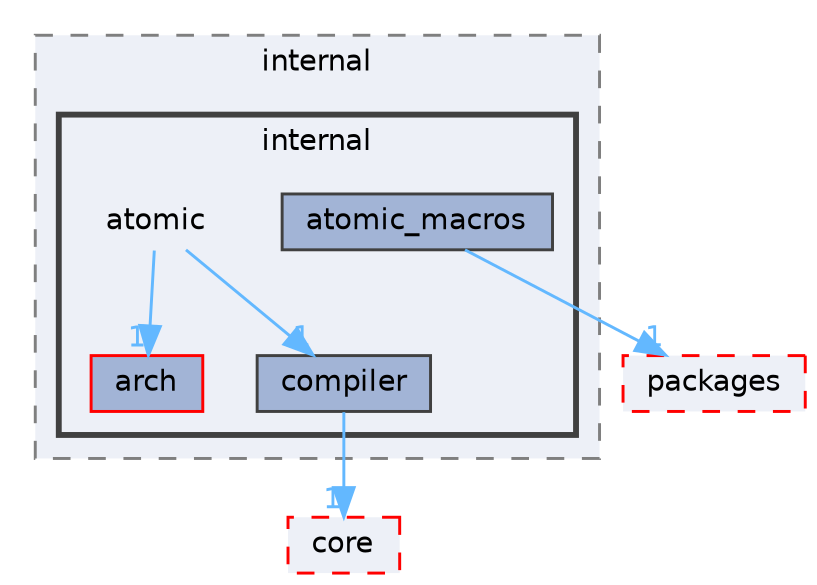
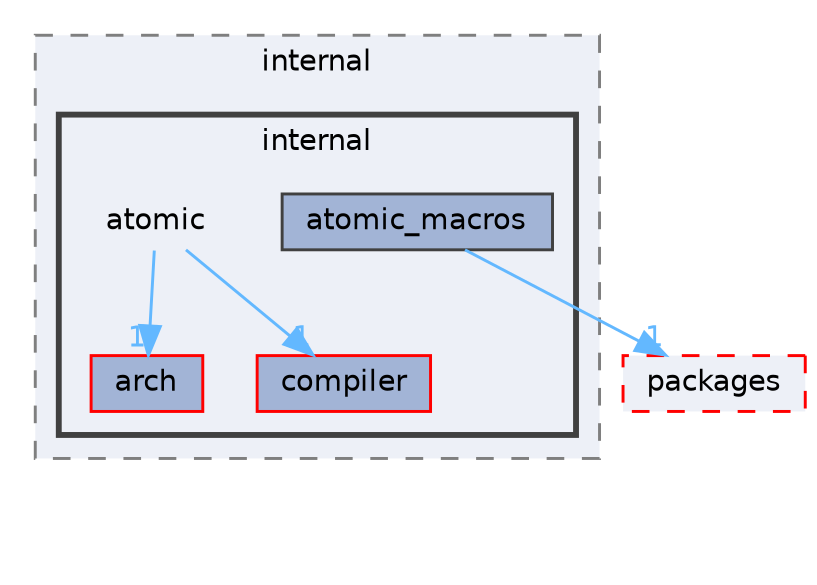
node "compiler": color grey25 -> red
node "core": removed
